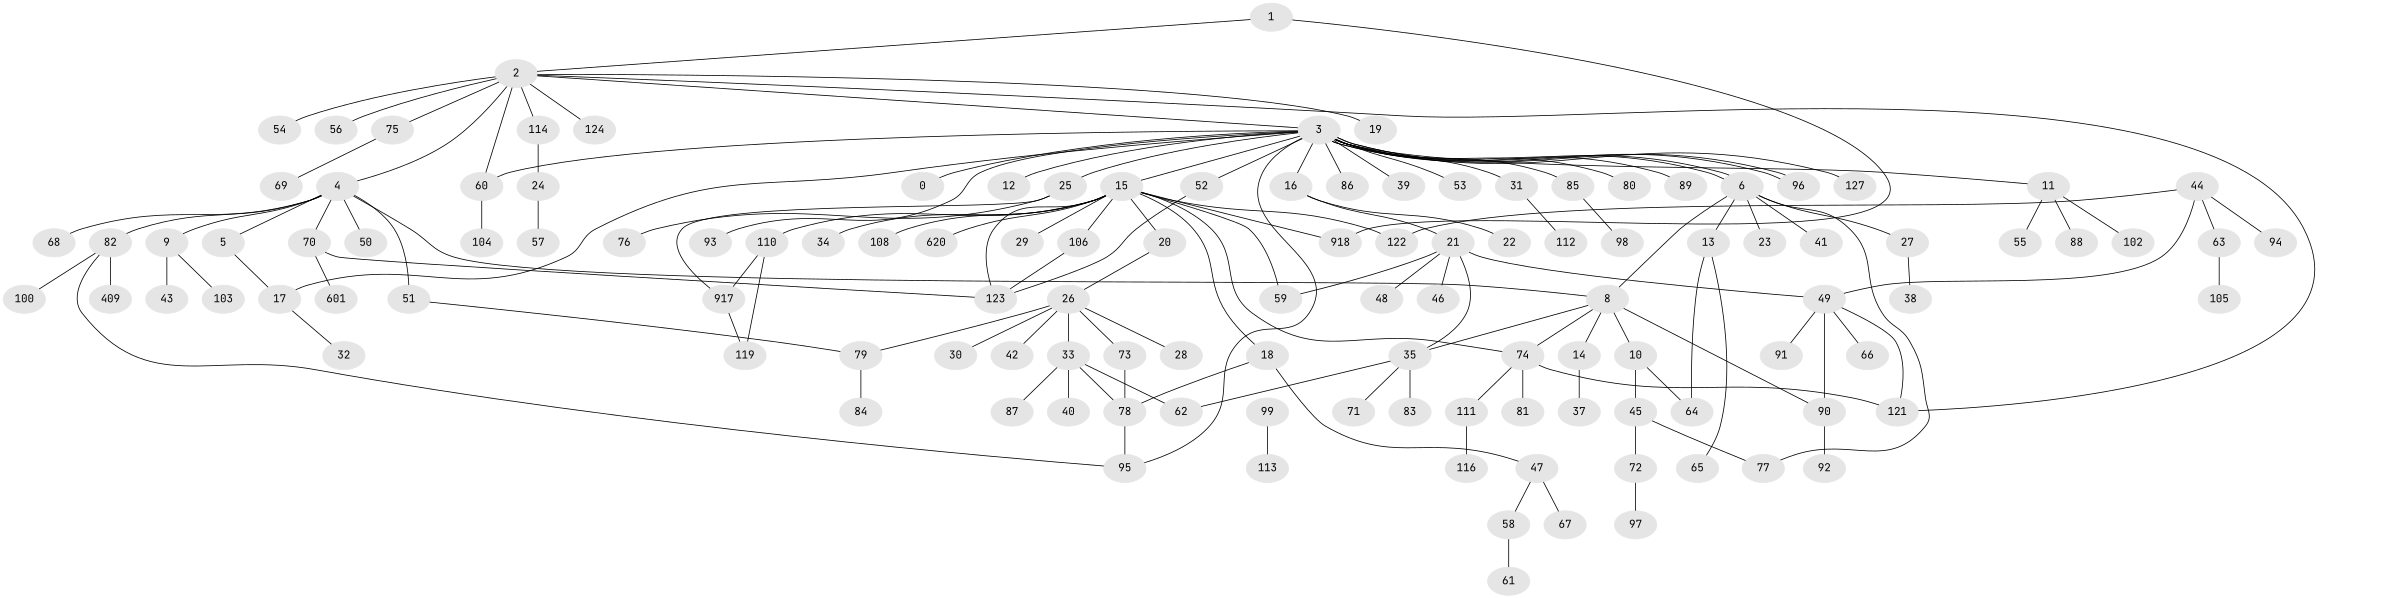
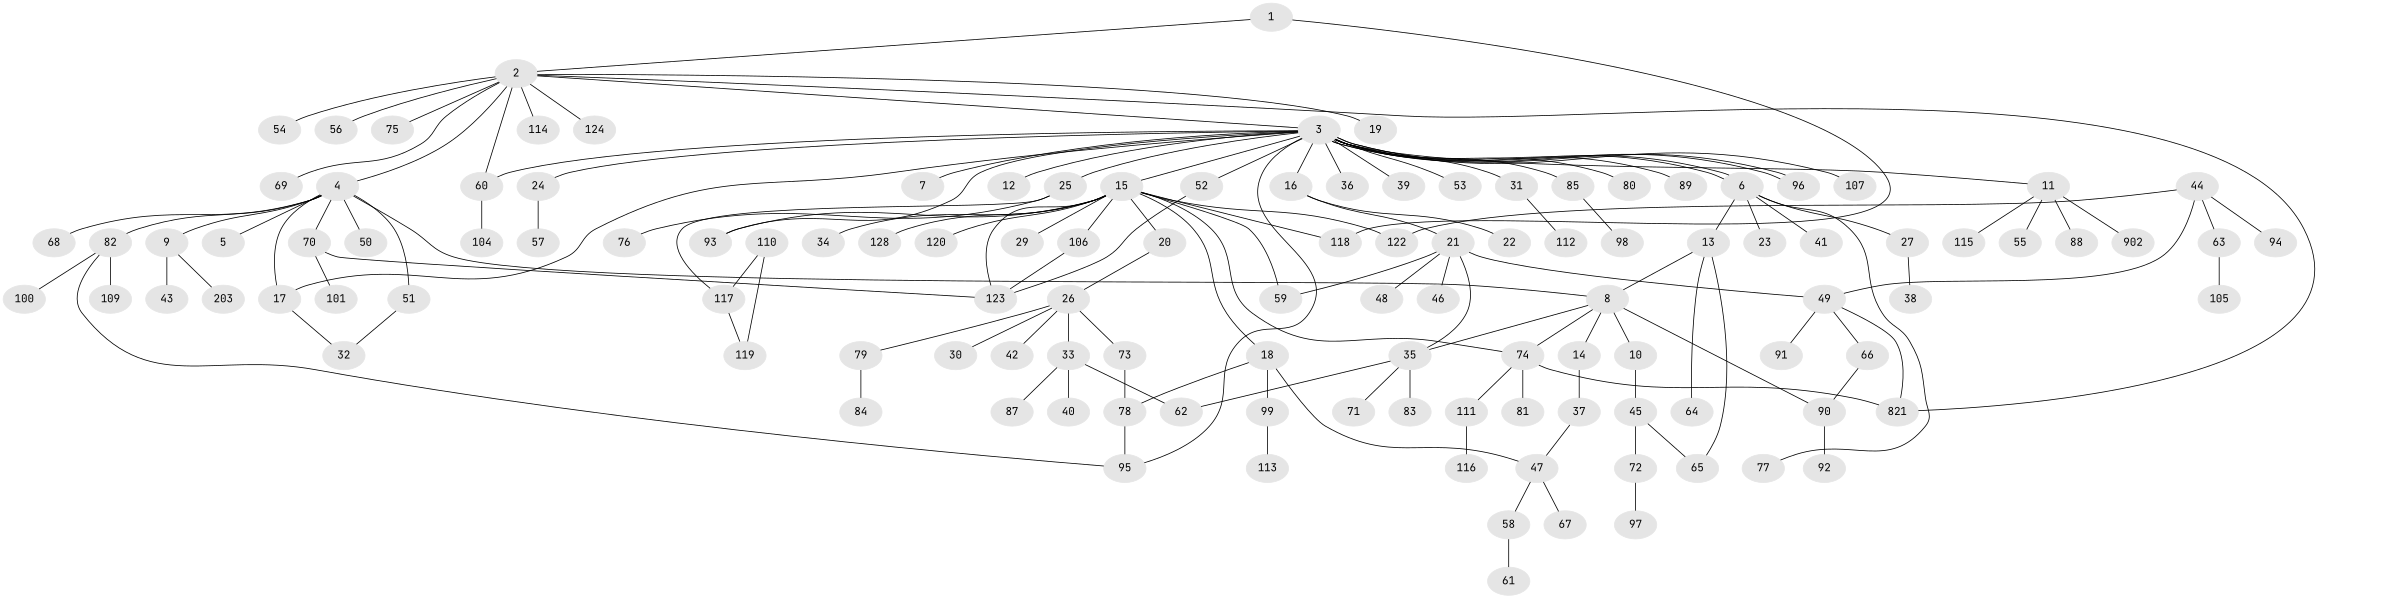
edge "75" -- "69": now "2" -- "69"
edge "114" -- "24": now "3" -- "24"
node "0": label "0" -> "7"
node "86": label "86" -> "36"
node "127": label "127" -> "107"
edge "15" -- "110": now "15" -- "93"
edge "6" -- "8": now "13" -- "8"
node "108": label "108" -> "128"
node "620": label "620" -> "120"
node "918": label "918" -> "118"
node "115": added
node "102": label "102" -> "902"
edge "5" -- "17": now "4" -- "17"
node "409": label "409" -> "109"
node "103": label "103" -> "203"
node "601": label "601" -> "101"
node "917": label "917" -> "117"
edge "51" -- "79": now "51" -- "32"
node "28": removed
edge "49" -- "90": now "66" -- "90"
edge "10" -- "64": removed
edge "33" -- "78": removed
edge "18" -- "99": added
node "121": label "121" -> "821"
edge "37" -- "47": added
edge "45" -- "77": now "45" -- "65"
